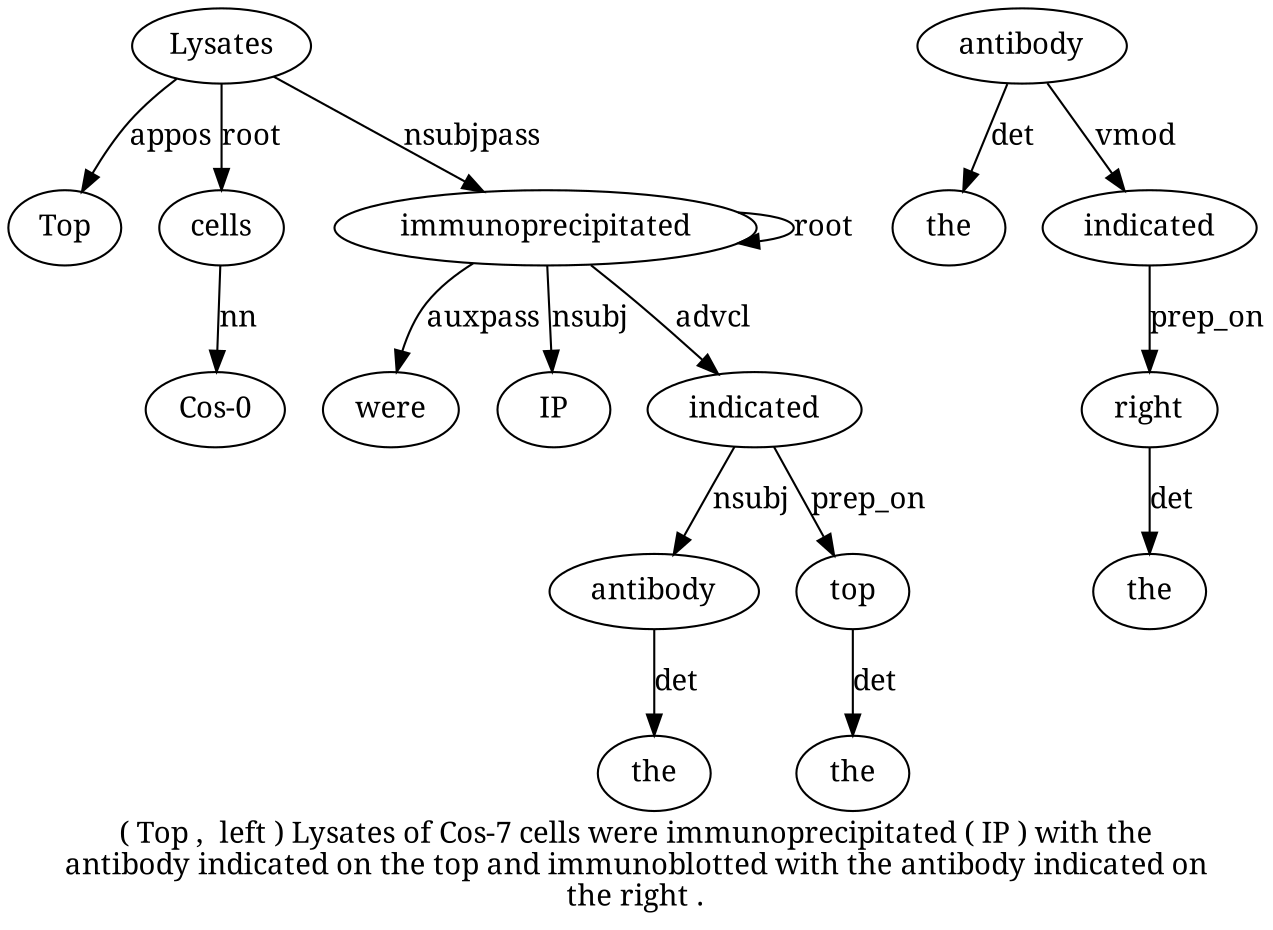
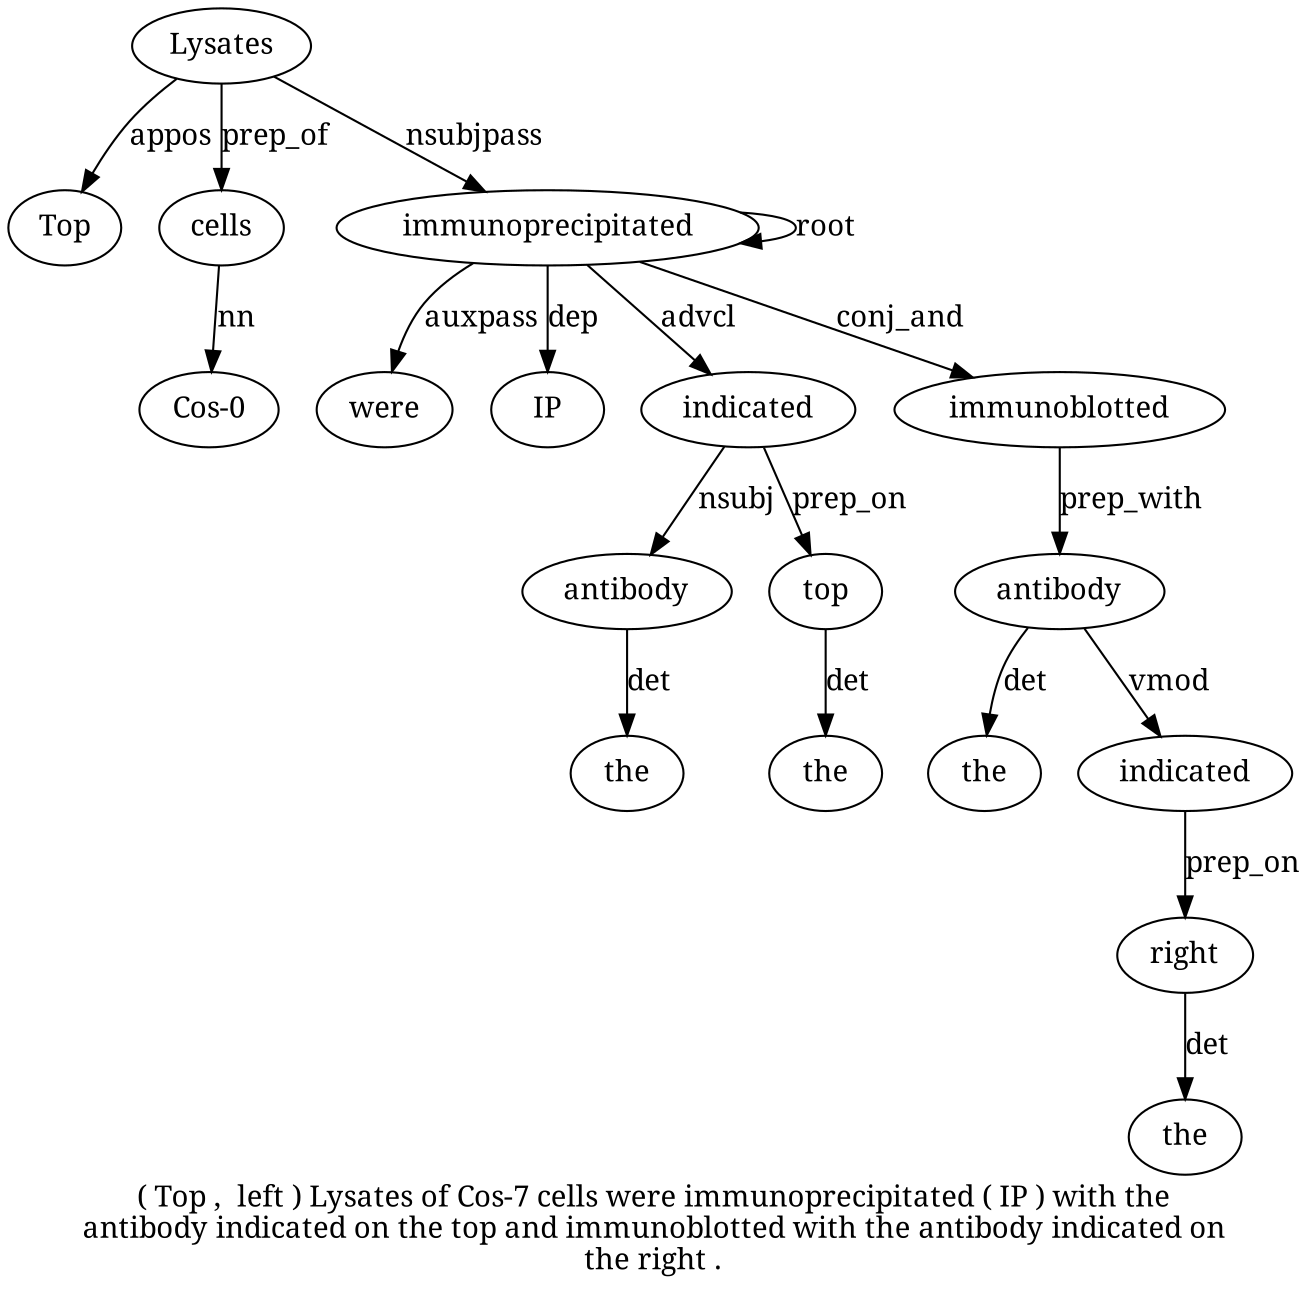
edge "Lysates" -> "cells": label "root" -> "prep_of"
edge "immunoprecipitated" -> "IP": label "nsubj" -> "dep"
node "immunoblotted": added
